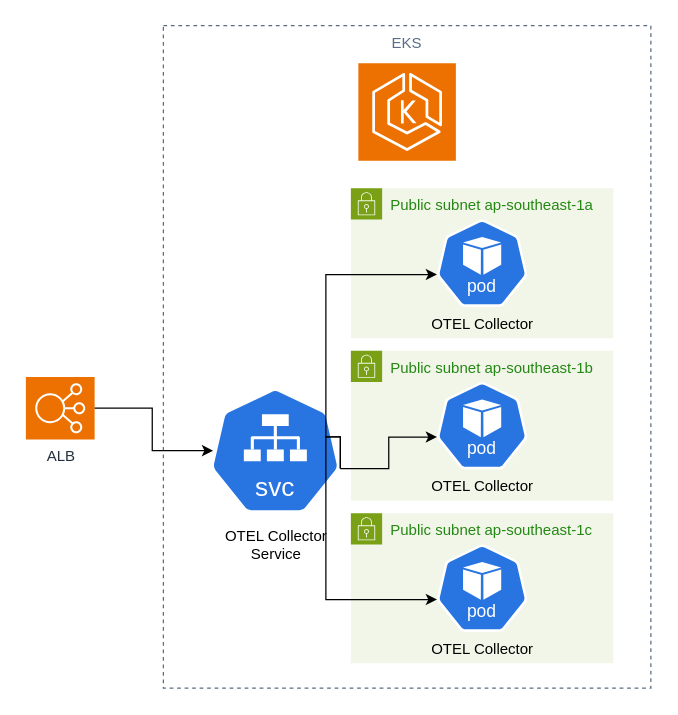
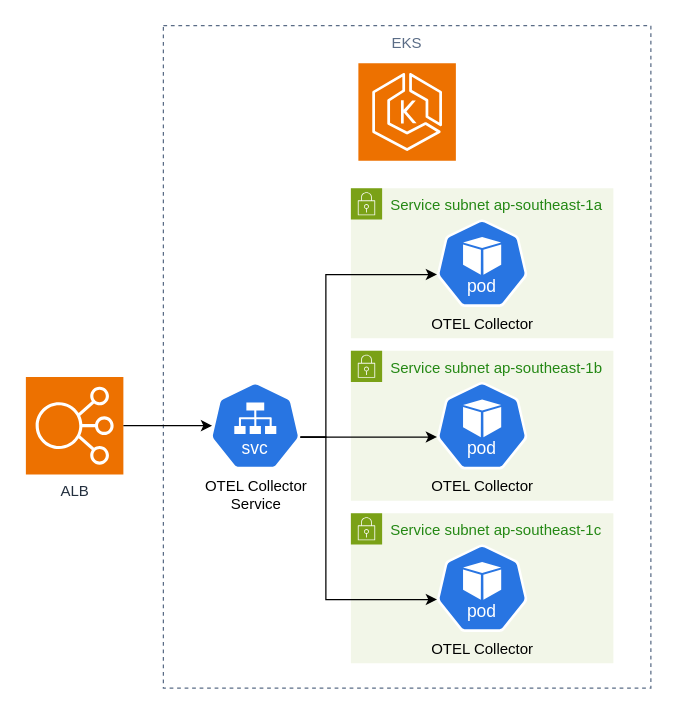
node "Public subnet ap-southeast-1a": label "Public subnet ap-southeast-1a" -> "Service subnet ap-southeast-1a"
node "Public subnet ap-southeast-1b": label "Public subnet ap-southeast-1b" -> "Service subnet ap-southeast-1b"
node "ALB": size 69x63 -> 98x98
node "OTEL Collector Service": size 131x138 -> 91x88
node "Public subnet ap-southeast-1c": label "Public subnet ap-southeast-1c" -> "Service subnet ap-southeast-1c"
